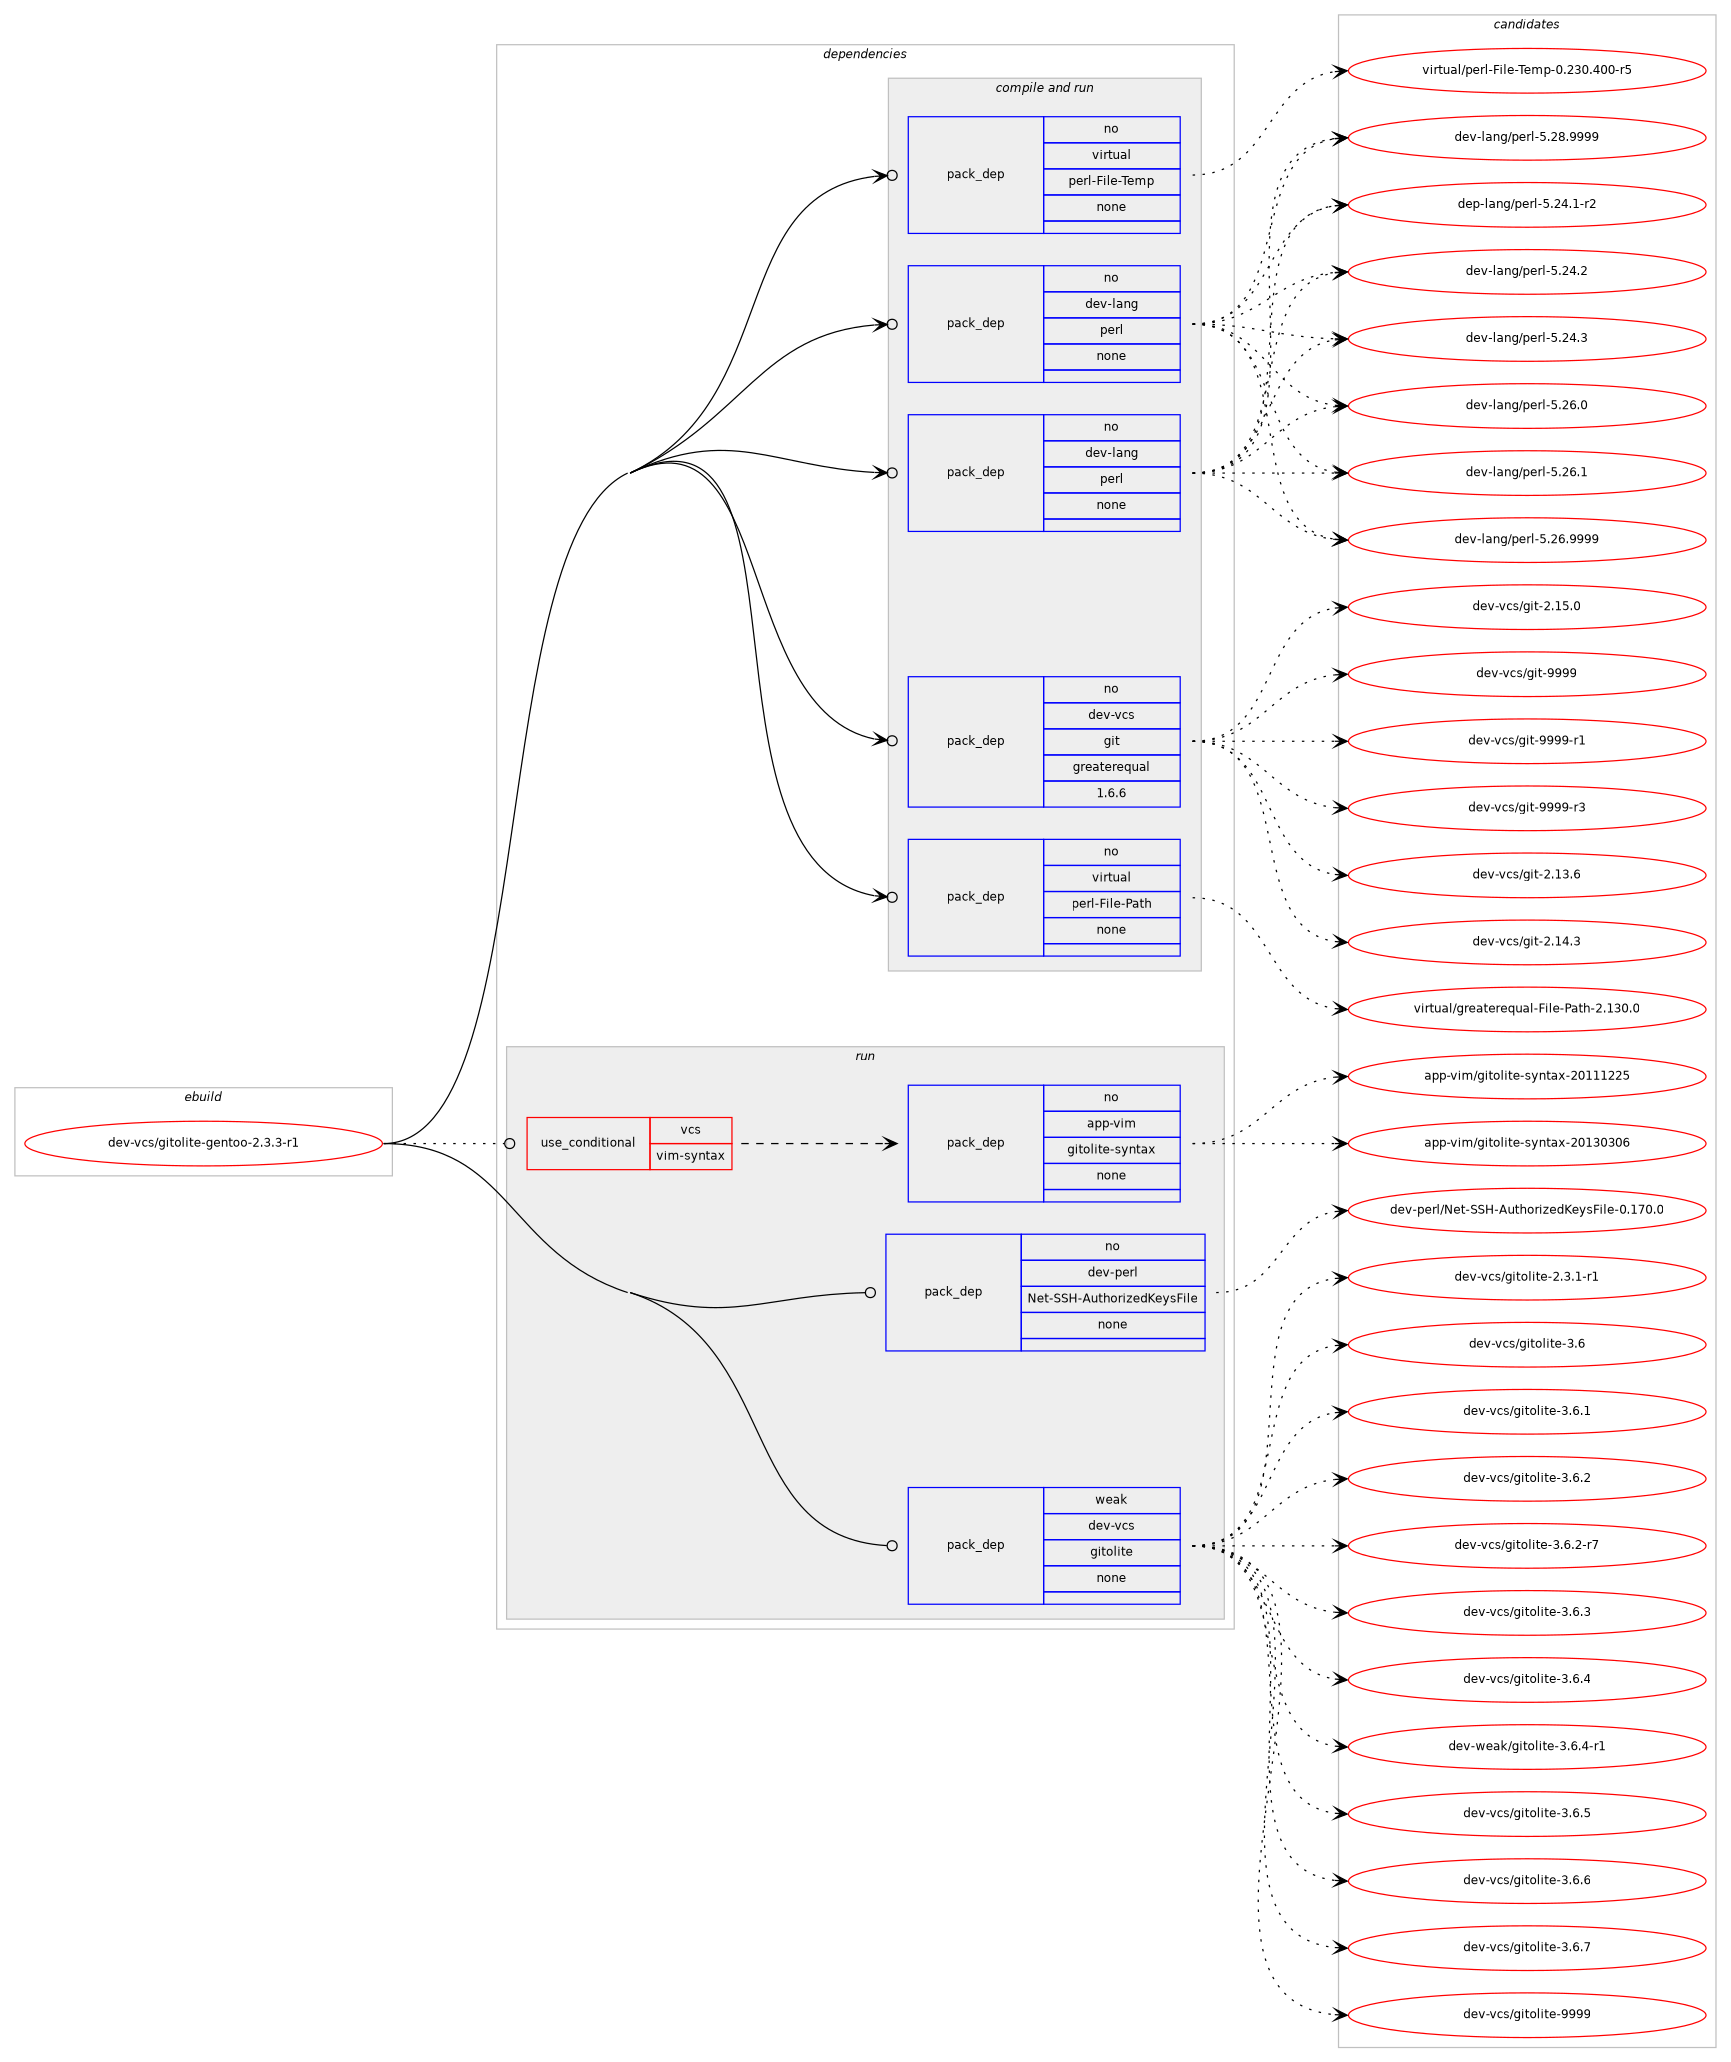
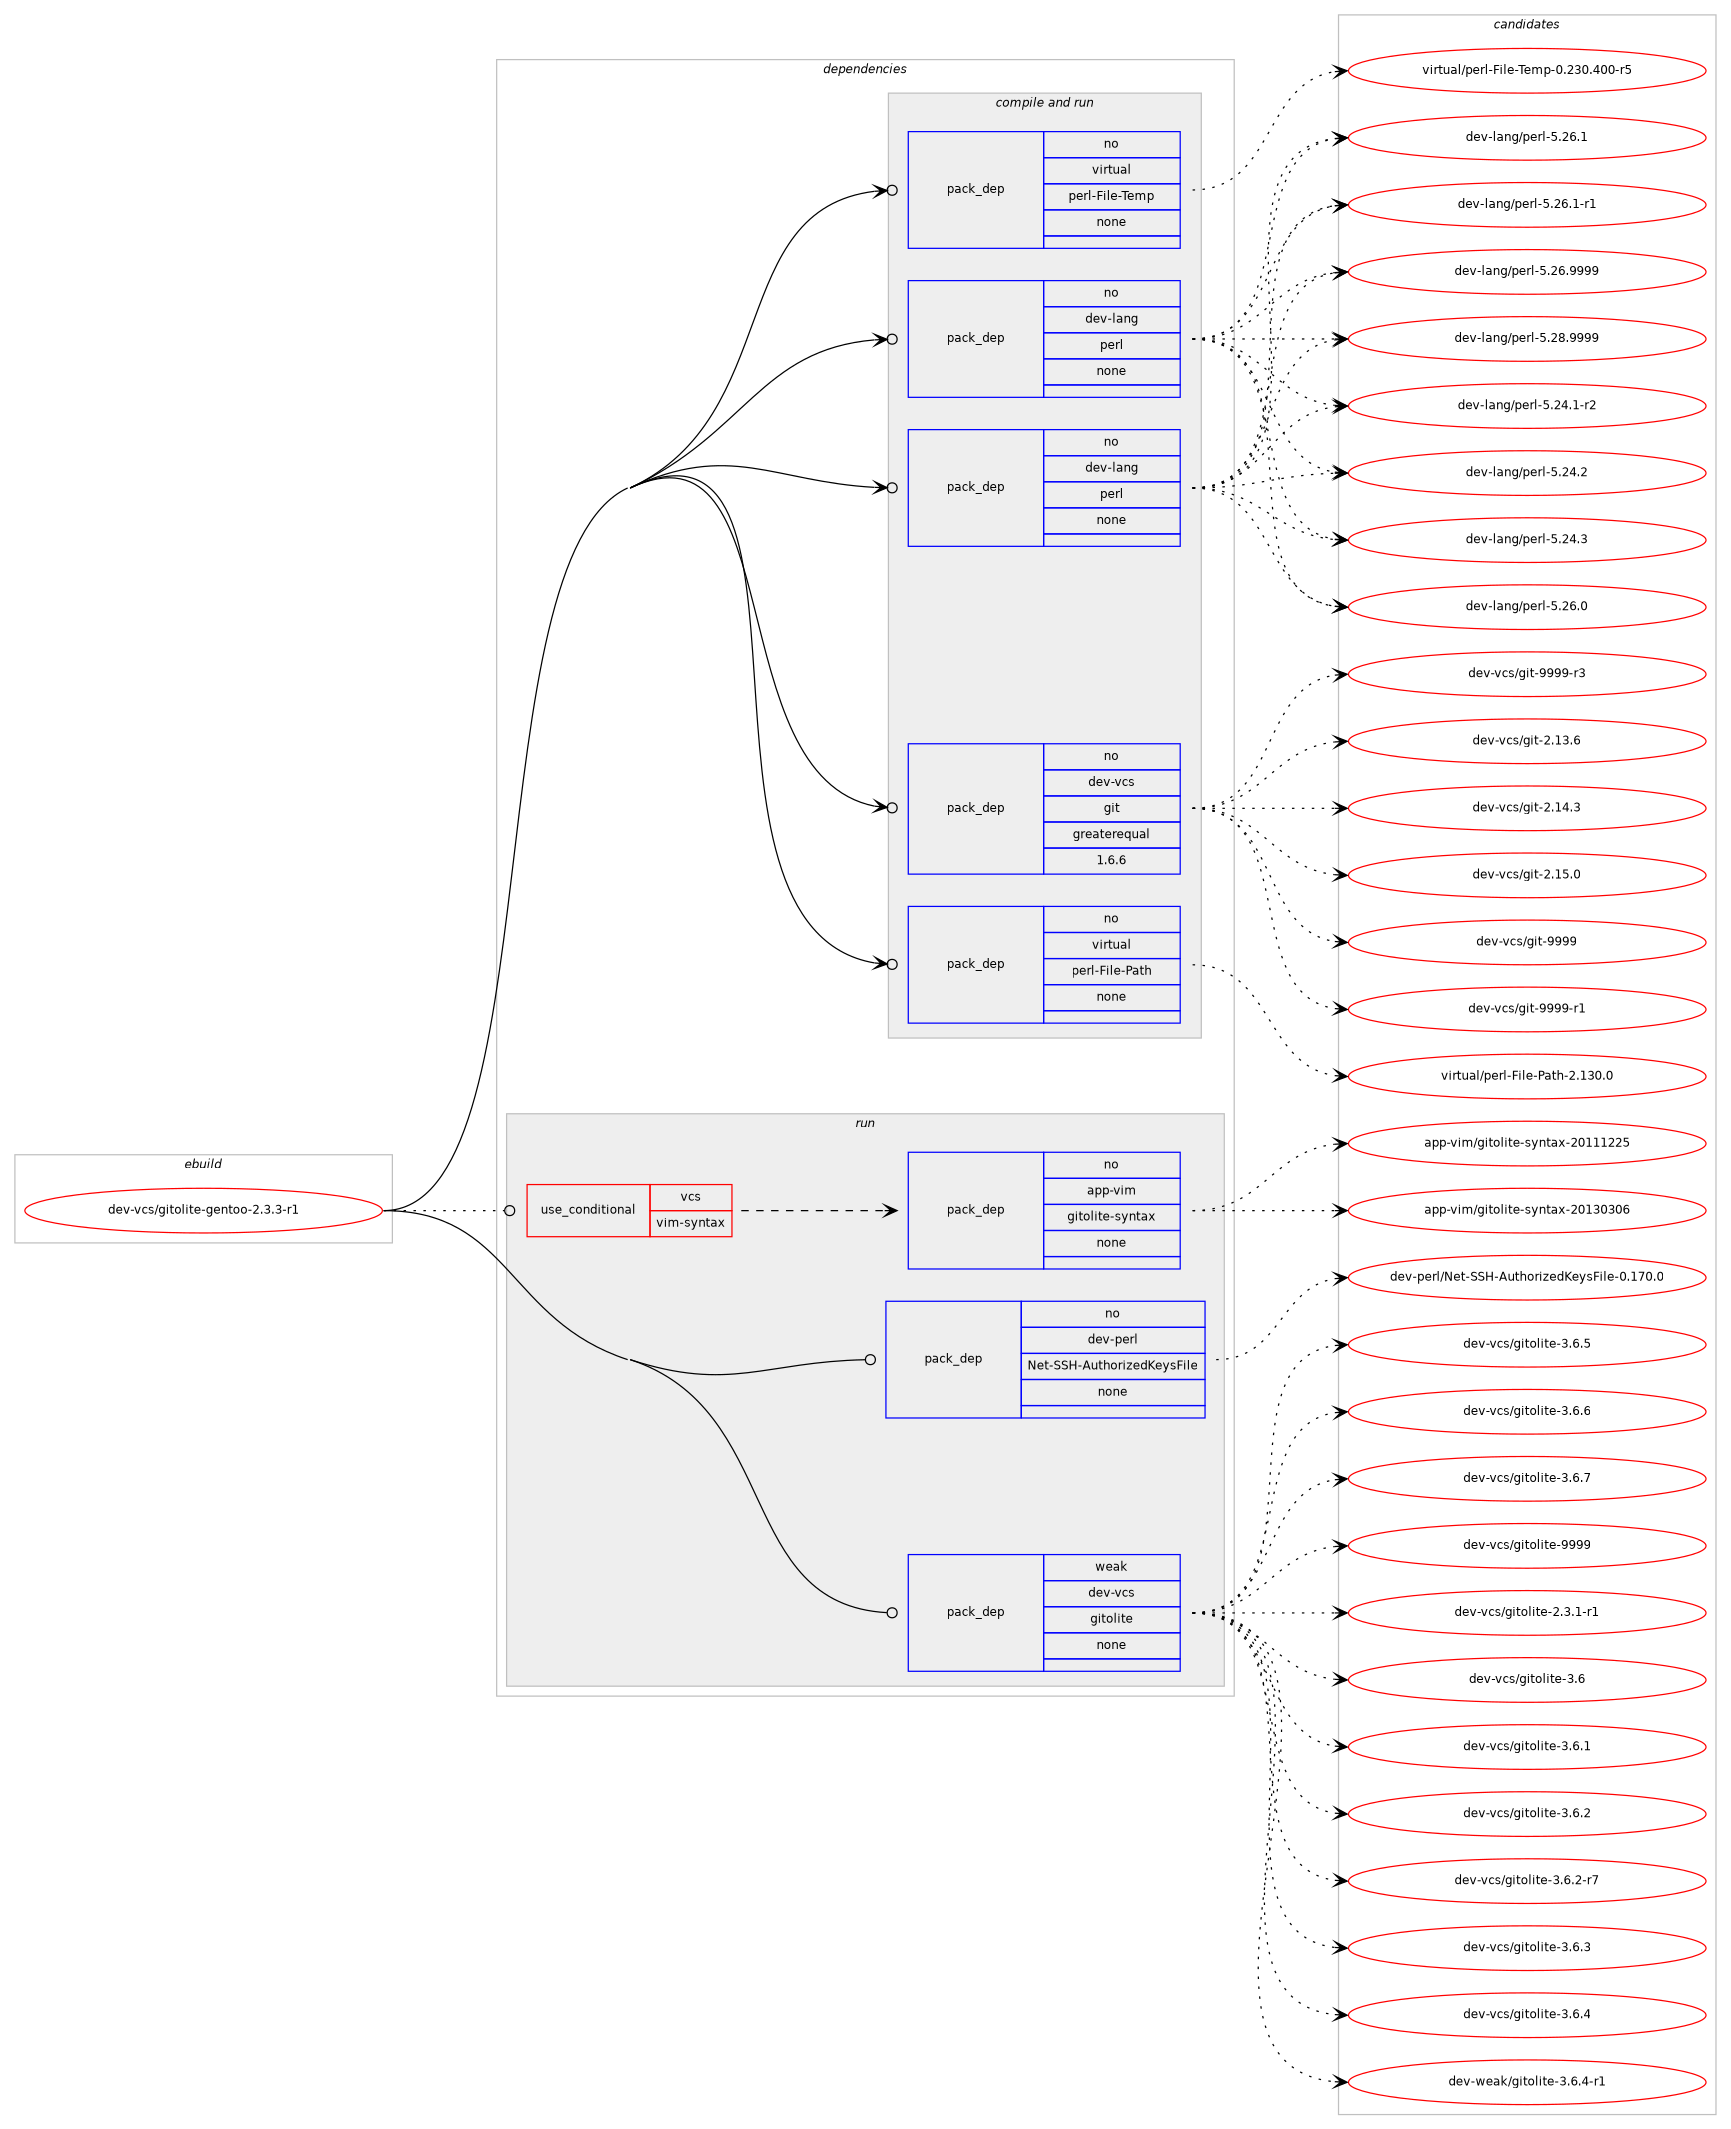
node "dev-lang/perl-5.26.1-r1": added
node "dep-lang/perl-5.24.1-r2": label "dep-lang/perl-5.24.1-r2" -> "dev-lang/perl-5.24.1-r2"
node "virtual/greaterequal-File-Path-2.130.0": label "virtual/greaterequal-File-Path-2.130.0" -> "virtual/perl-File-Path-2.130.0"
